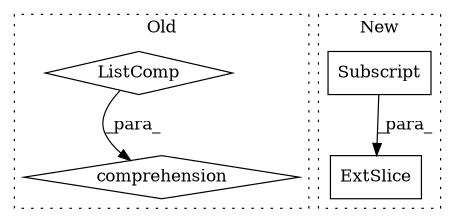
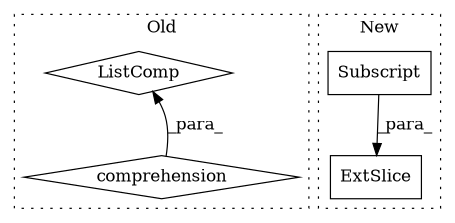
edge "ListComp" -> "comprehension": reversed
